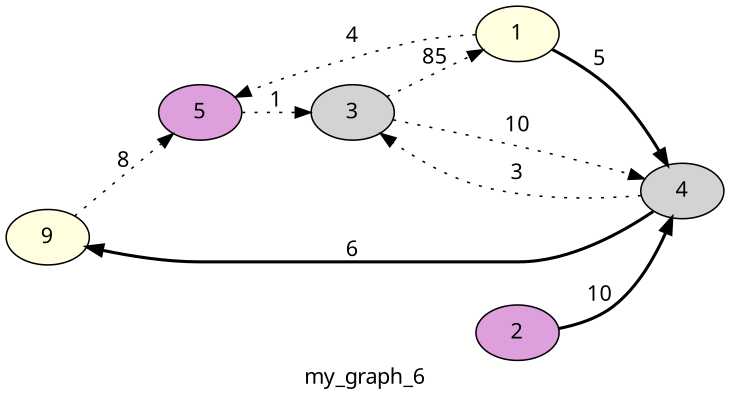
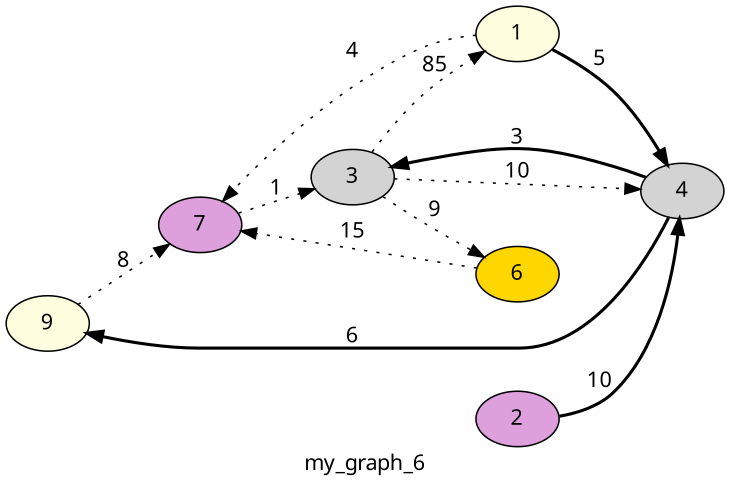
node "5": label "5" -> "7"
edge "4" -> "3": style dotted -> bold
node "6": added
